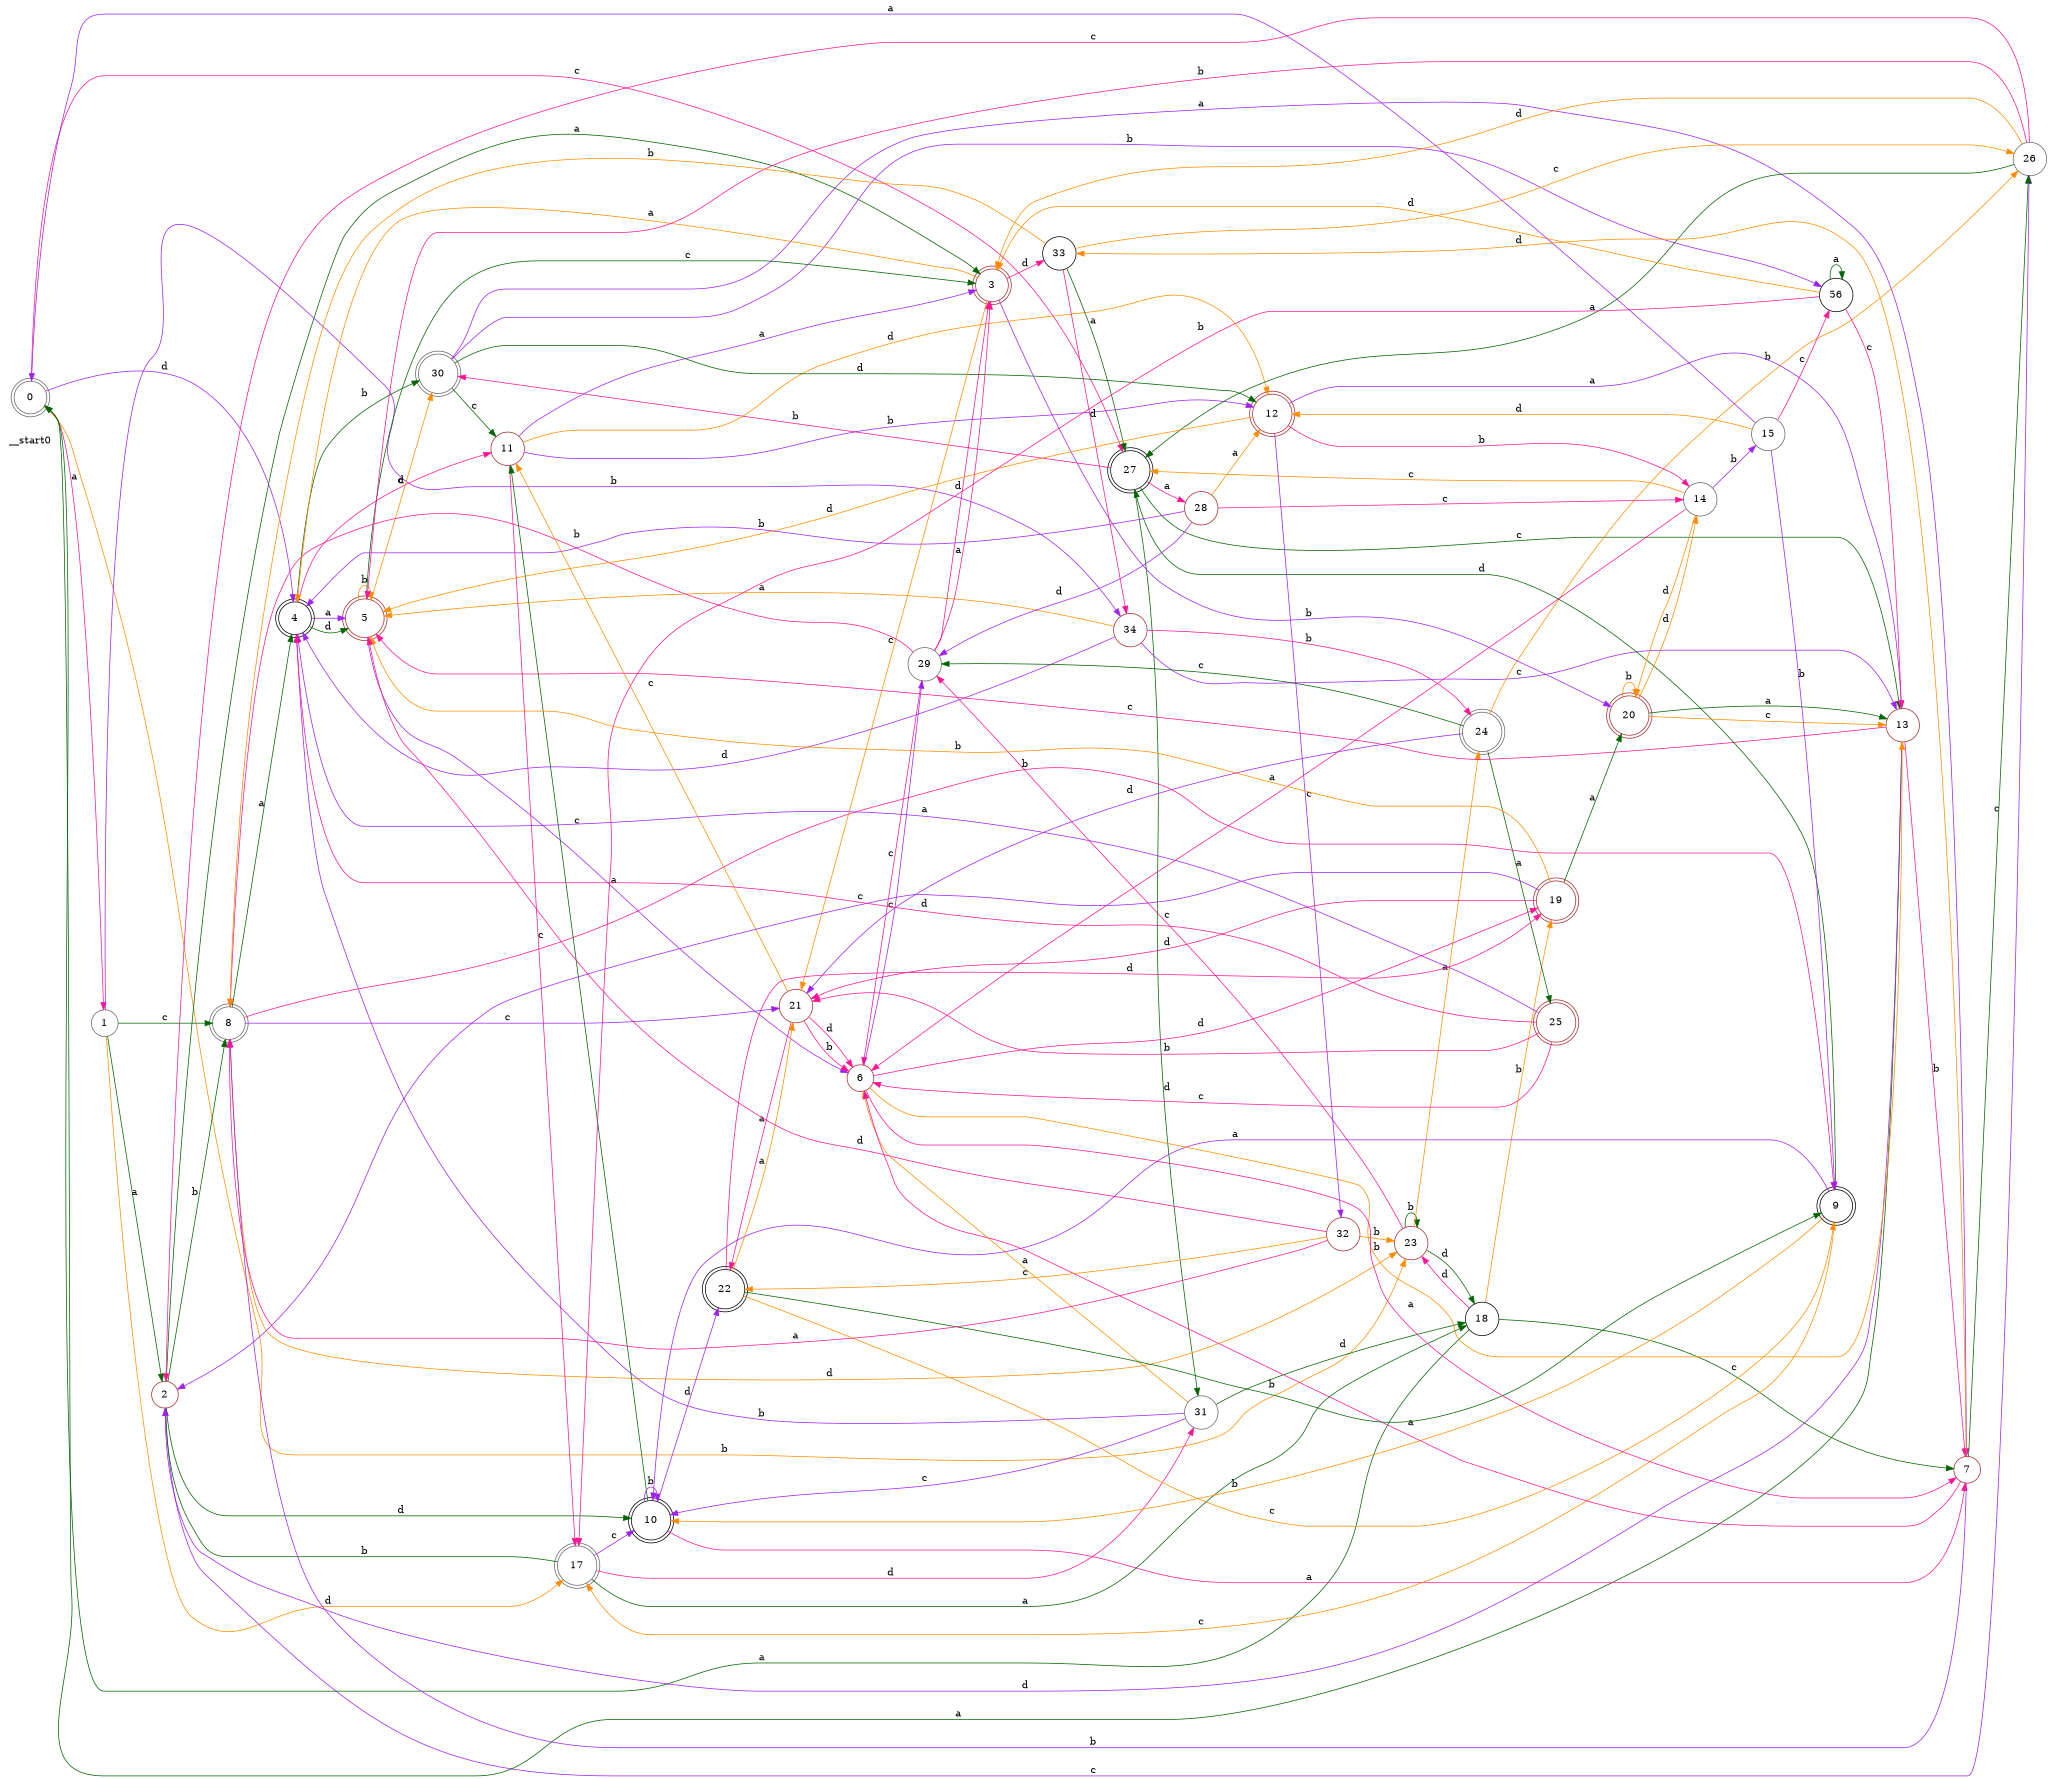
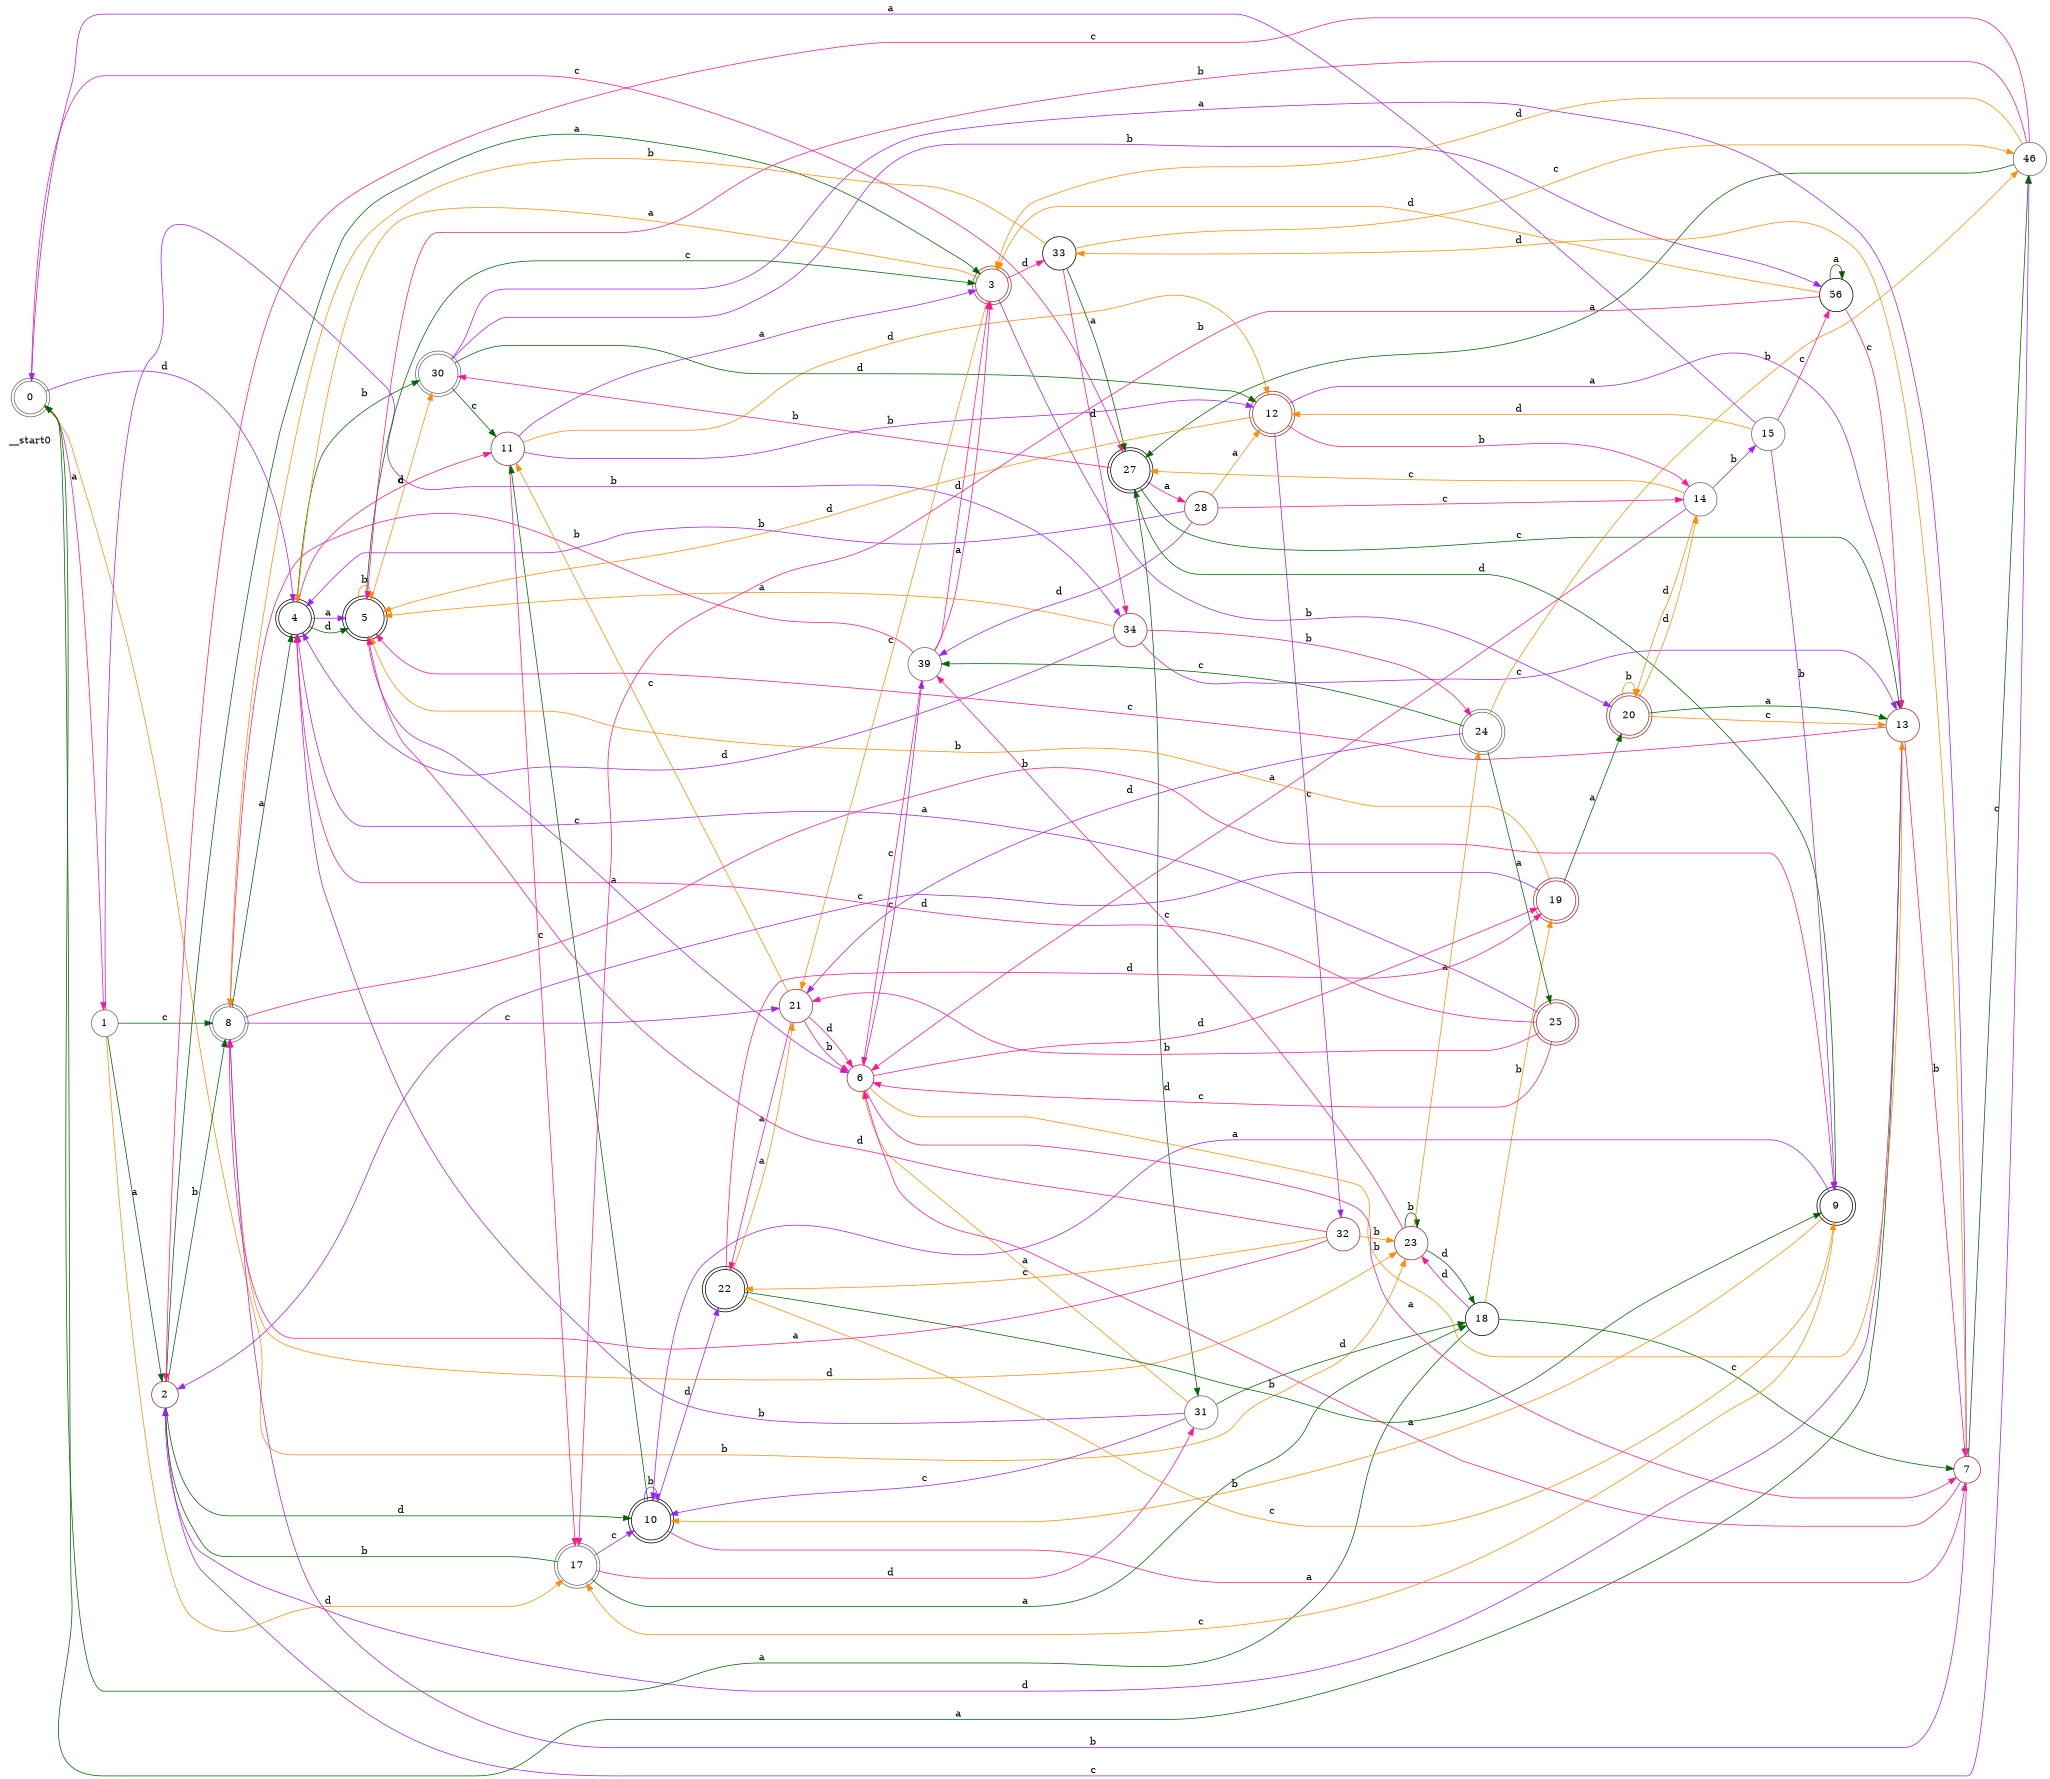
node "26": label "26" -> "46"
node "5": color brown -> black
node "29": label "29" -> "39"
edge "19" -> "21": removed, label "d"
